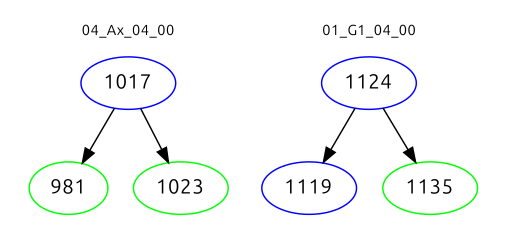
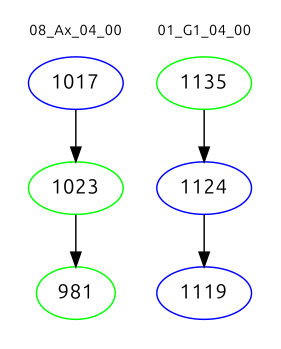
cluster "04_Ax_04_00": label "04_Ax_04_00" -> "08_Ax_04_00"
edge "1017" -> "981": now "1023" -> "981"
edge "1124" -> "1135": reversed
